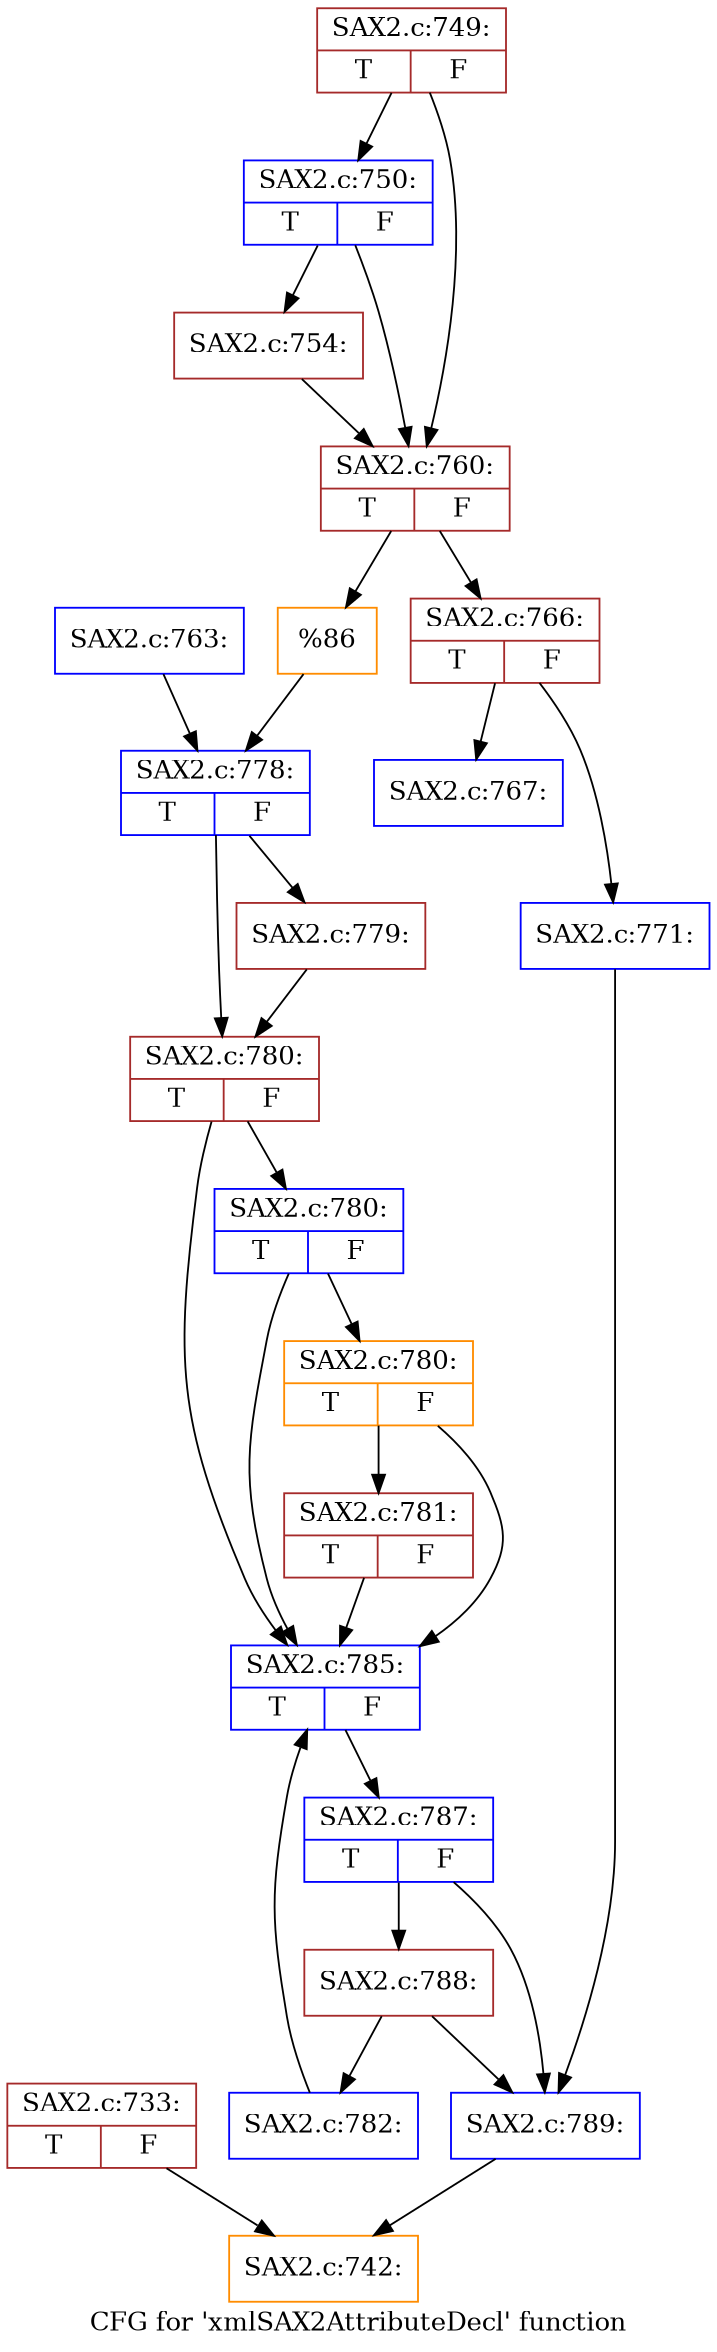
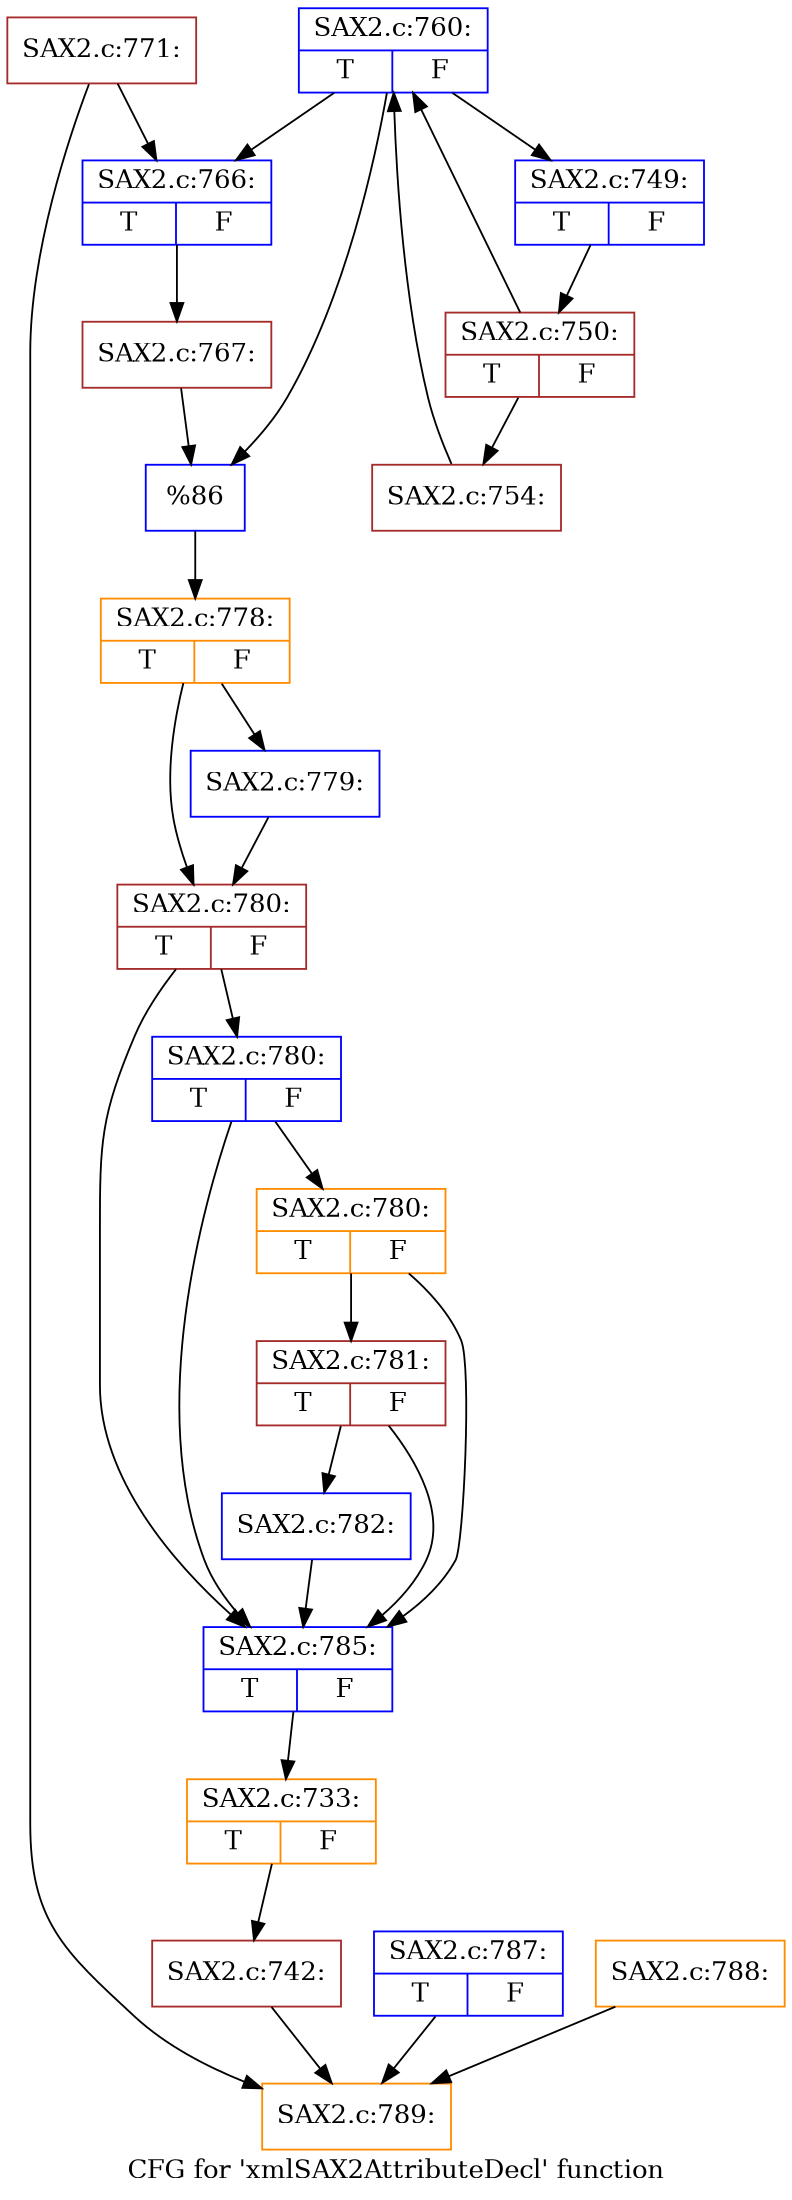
node "SAX2.c:749:": color brown -> blue
node "SAX2.c:750:": color blue -> brown
edge "SAX2.c:749:" -> "SAX2.c:760:": reversed
edge "SAX2.c:767:" -> "%86": added
node "SAX2.c:760:": color brown -> blue
node "SAX2.c:763:": removed
node "%86": color darkorange -> blue
node "SAX2.c:766:": color brown -> blue
edge "SAX2.c:766:" -> "SAX2.c:771:": reversed
node "SAX2.c:778:": color blue -> darkorange
node "SAX2.c:767:": color blue -> brown
node "SAX2.c:779:": color brown -> blue
node "SAX2.c:771:": color blue -> brown
edge "SAX2.c:785:" -> "SAX2.c:787:": now "SAX2.c:785:" -> "SAX2.c:733:"
edge "SAX2.c:787:" -> "SAX2.c:788:": removed
node "SAX2.c:788:": color brown -> darkorange
edge "SAX2.c:788:" -> "SAX2.c:782:": now "SAX2.c:781:" -> "SAX2.c:782:"
node "SAX2.c:733:": color brown -> darkorange
node "SAX2.c:789:": color blue -> darkorange
edge "SAX2.c:789:" -> "SAX2.c:742:": reversed
node "SAX2.c:742:": color darkorange -> brown
